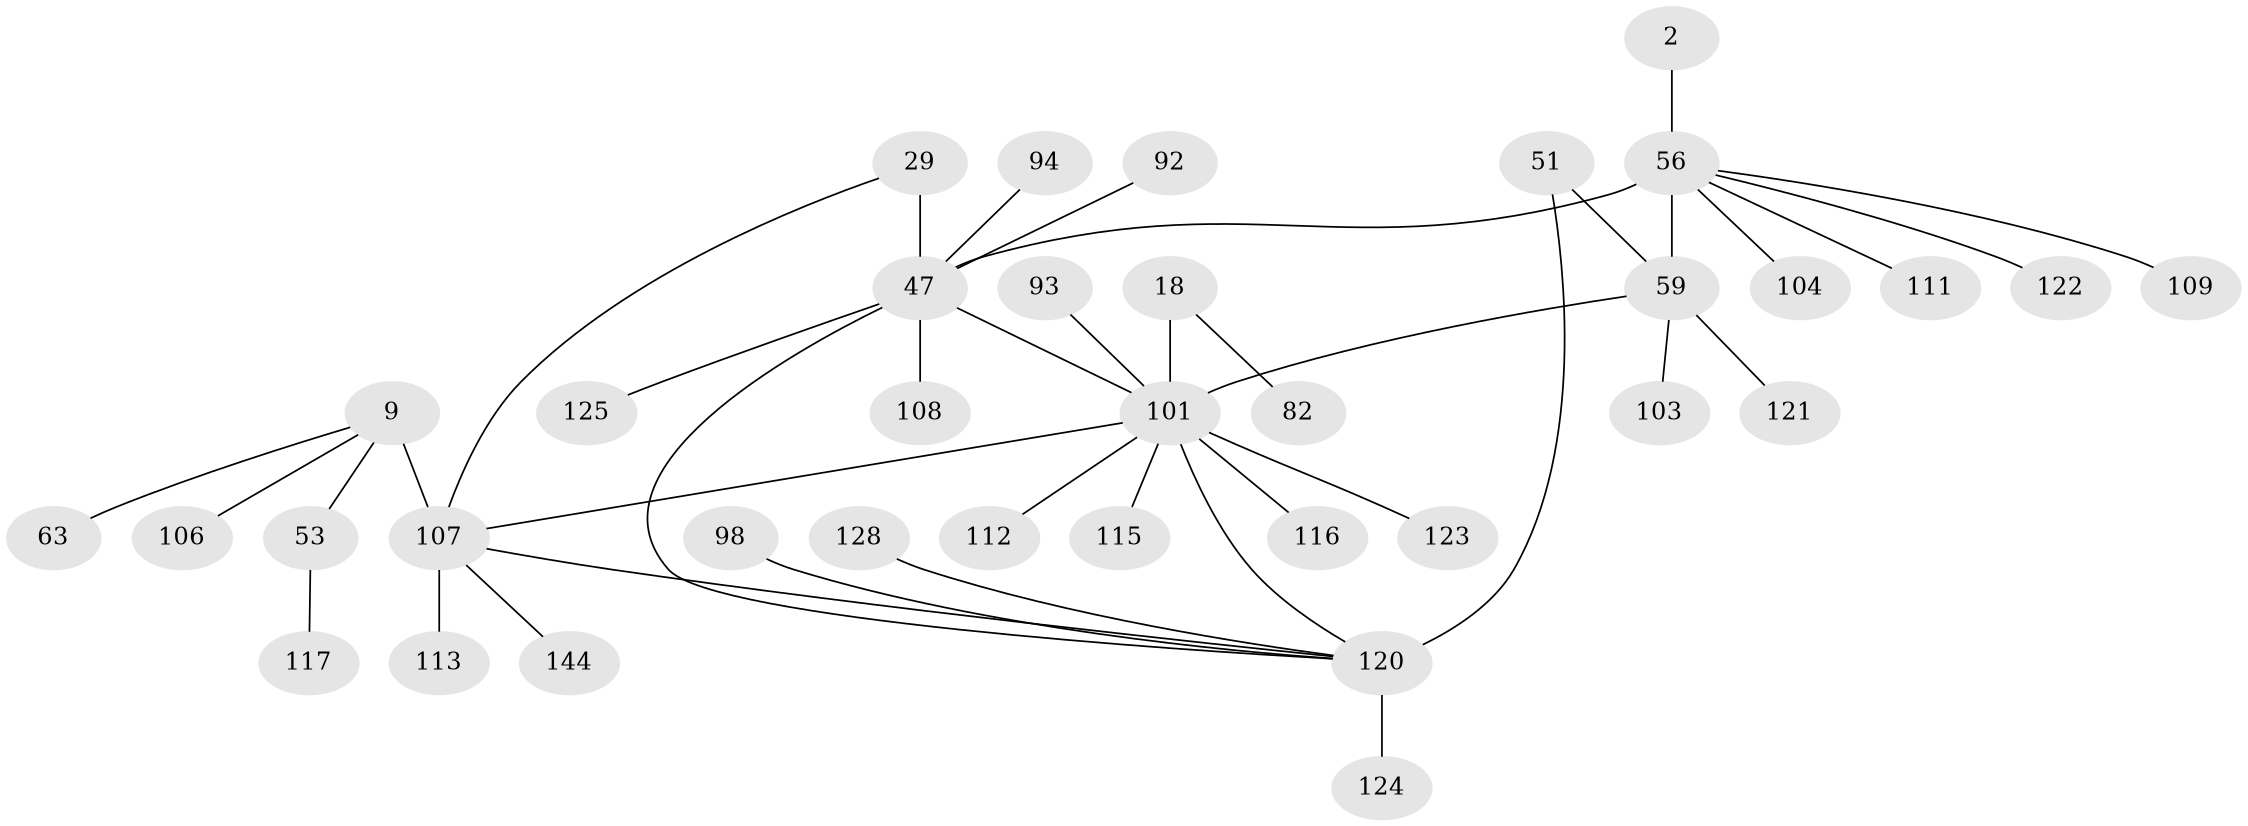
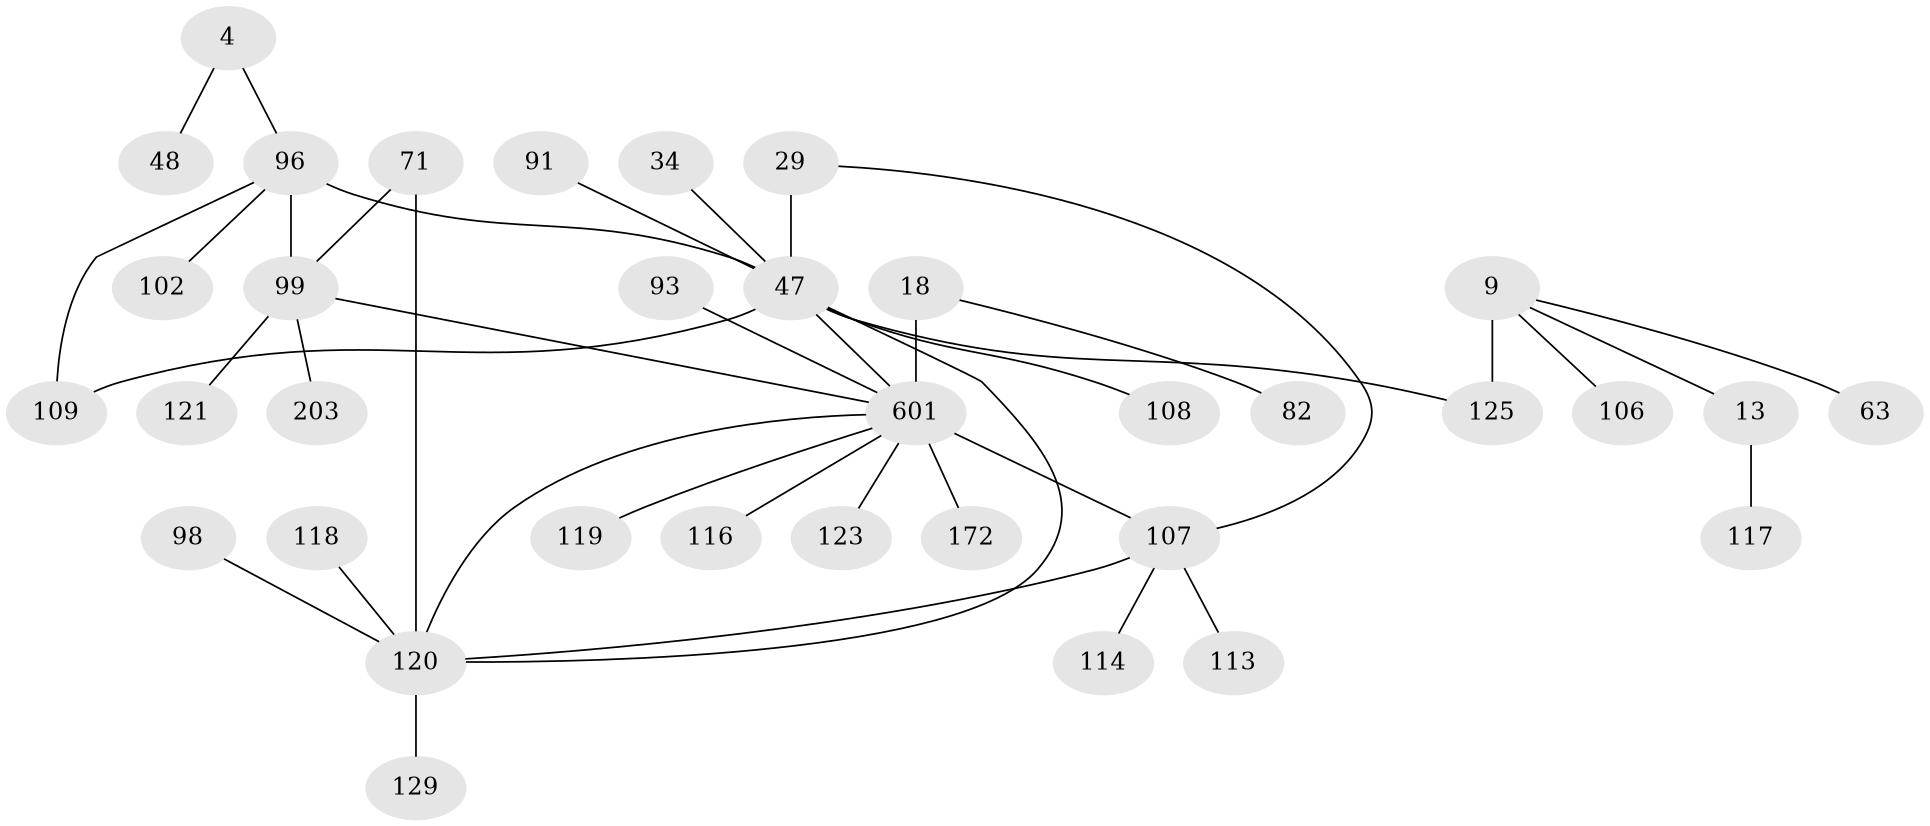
node "2": label "2" -> "4"
node "48": added
node "94": label "94" -> "34"
node "92": label "92" -> "91"
node "51": label "51" -> "71"
node "56": label "56" -> "96"
node "59": label "59" -> "99"
node "104": removed
node "111": removed
node "122": label "122" -> "102"
edge "47" -- "109": added
node "101": label "101" -> "601"
node "103": label "103" -> "203"
edge "9" -- "107": now "9" -- "125"
node "53": label "53" -> "13"
node "128": label "128" -> "118"
node "112": label "112" -> "172"
node "115": label "115" -> "119"
node "144": label "144" -> "114"
node "124": label "124" -> "129"
